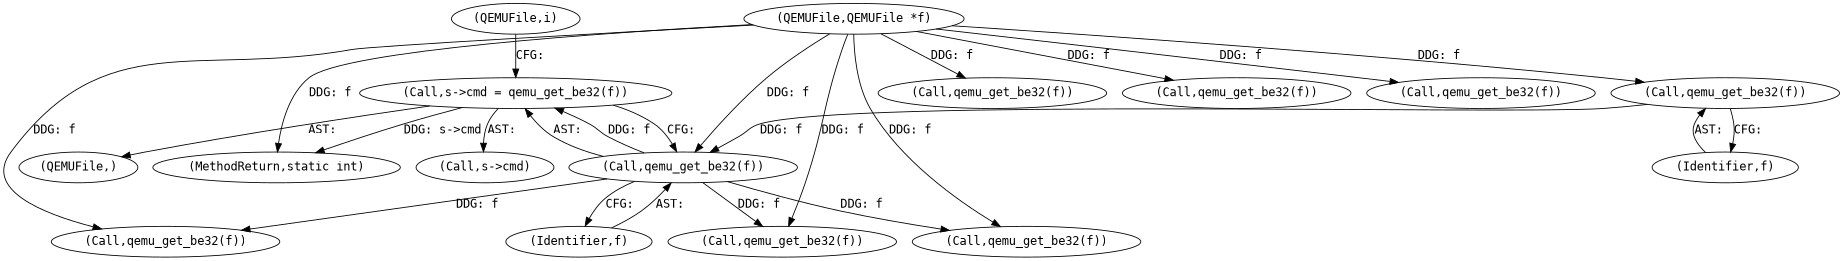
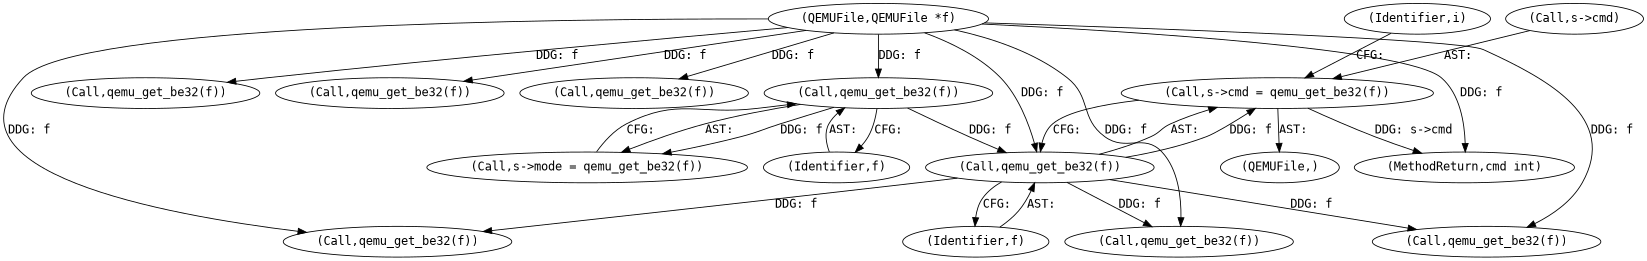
node "(QEMUFile,i)": label "(QEMUFile,i)" -> "(Identifier,i)"
edge "(Call,s->cmd = qemu_get_be32(f))" -> "(Call,s->cmd)": reversed
node "(MethodReturn,static int)": label "(MethodReturn,static int)" -> "(MethodReturn,cmd int)"
node "(Call,s->mode = qemu_get_be32(f))": added
